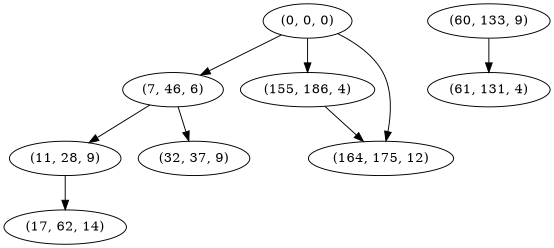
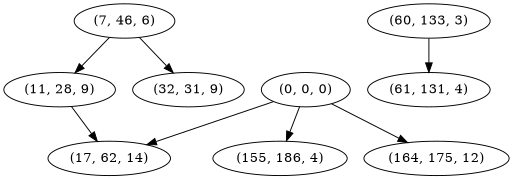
node "(60, 133, 9)": label "(60, 133, 9)" -> "(60, 133, 3)"
edge "(0, 0, 0)" -> "(7, 46, 6)": now "(0, 0, 0)" -> "(17, 62, 14)"
edge "(155, 186, 4)" -> "(164, 175, 12)": removed
node "(32, 37, 9)": label "(32, 37, 9)" -> "(32, 31, 9)"
